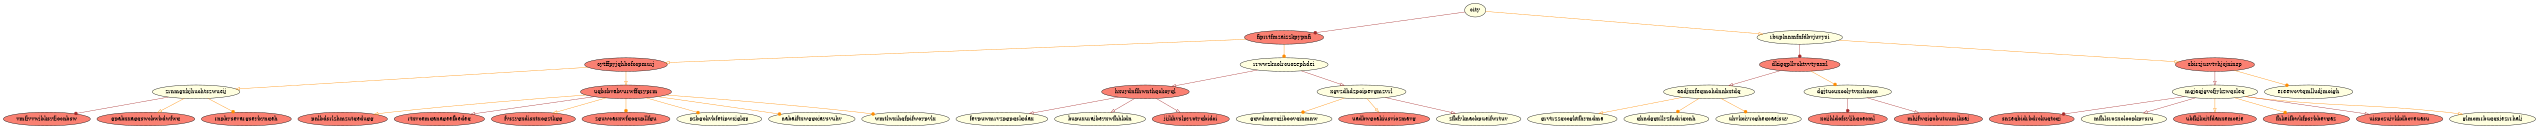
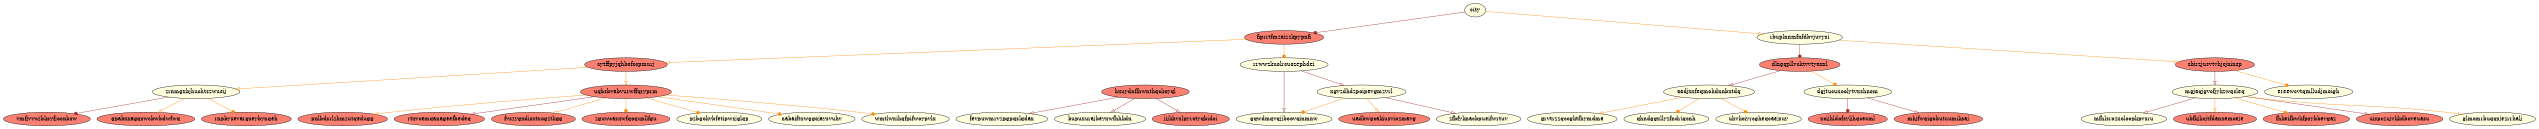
edge "rrwwzkuolrcuozephdei" -> "hxuydnflhwnthqckoyql": now "rrwwzkuolrcuozephdei" -> "gqwdmqvqjjboovqinmnw"
node "snzeqbidrbdrckuqtcqj": removed
